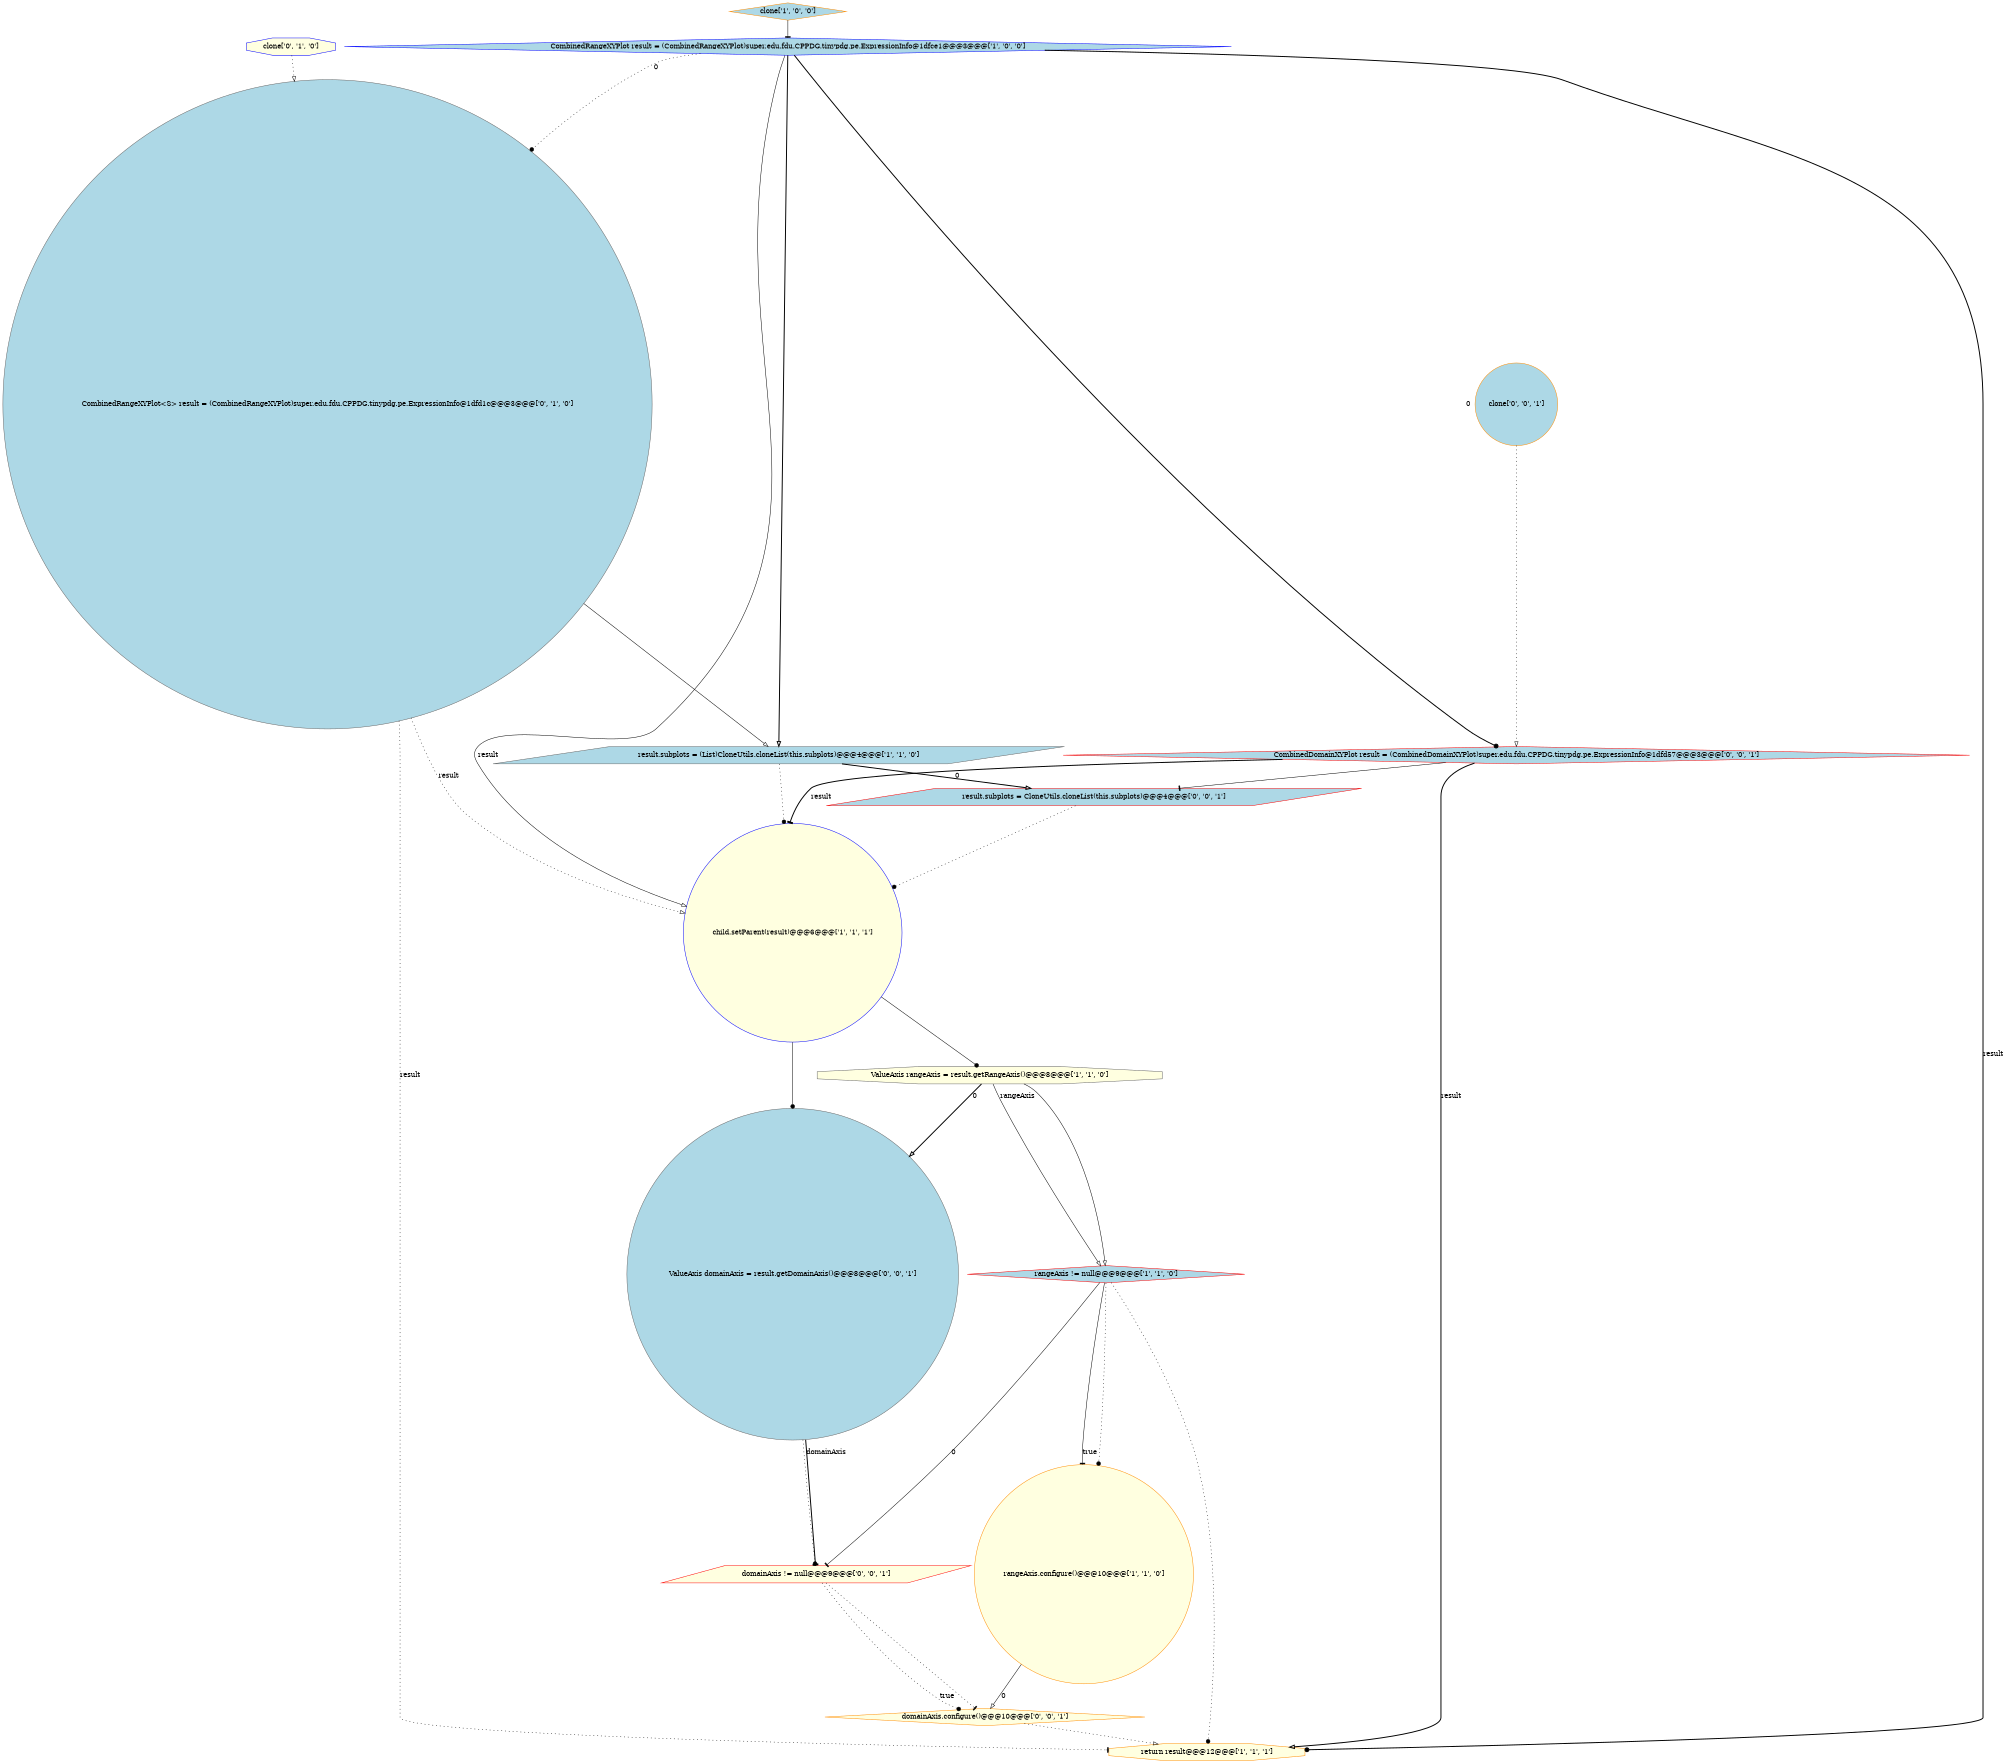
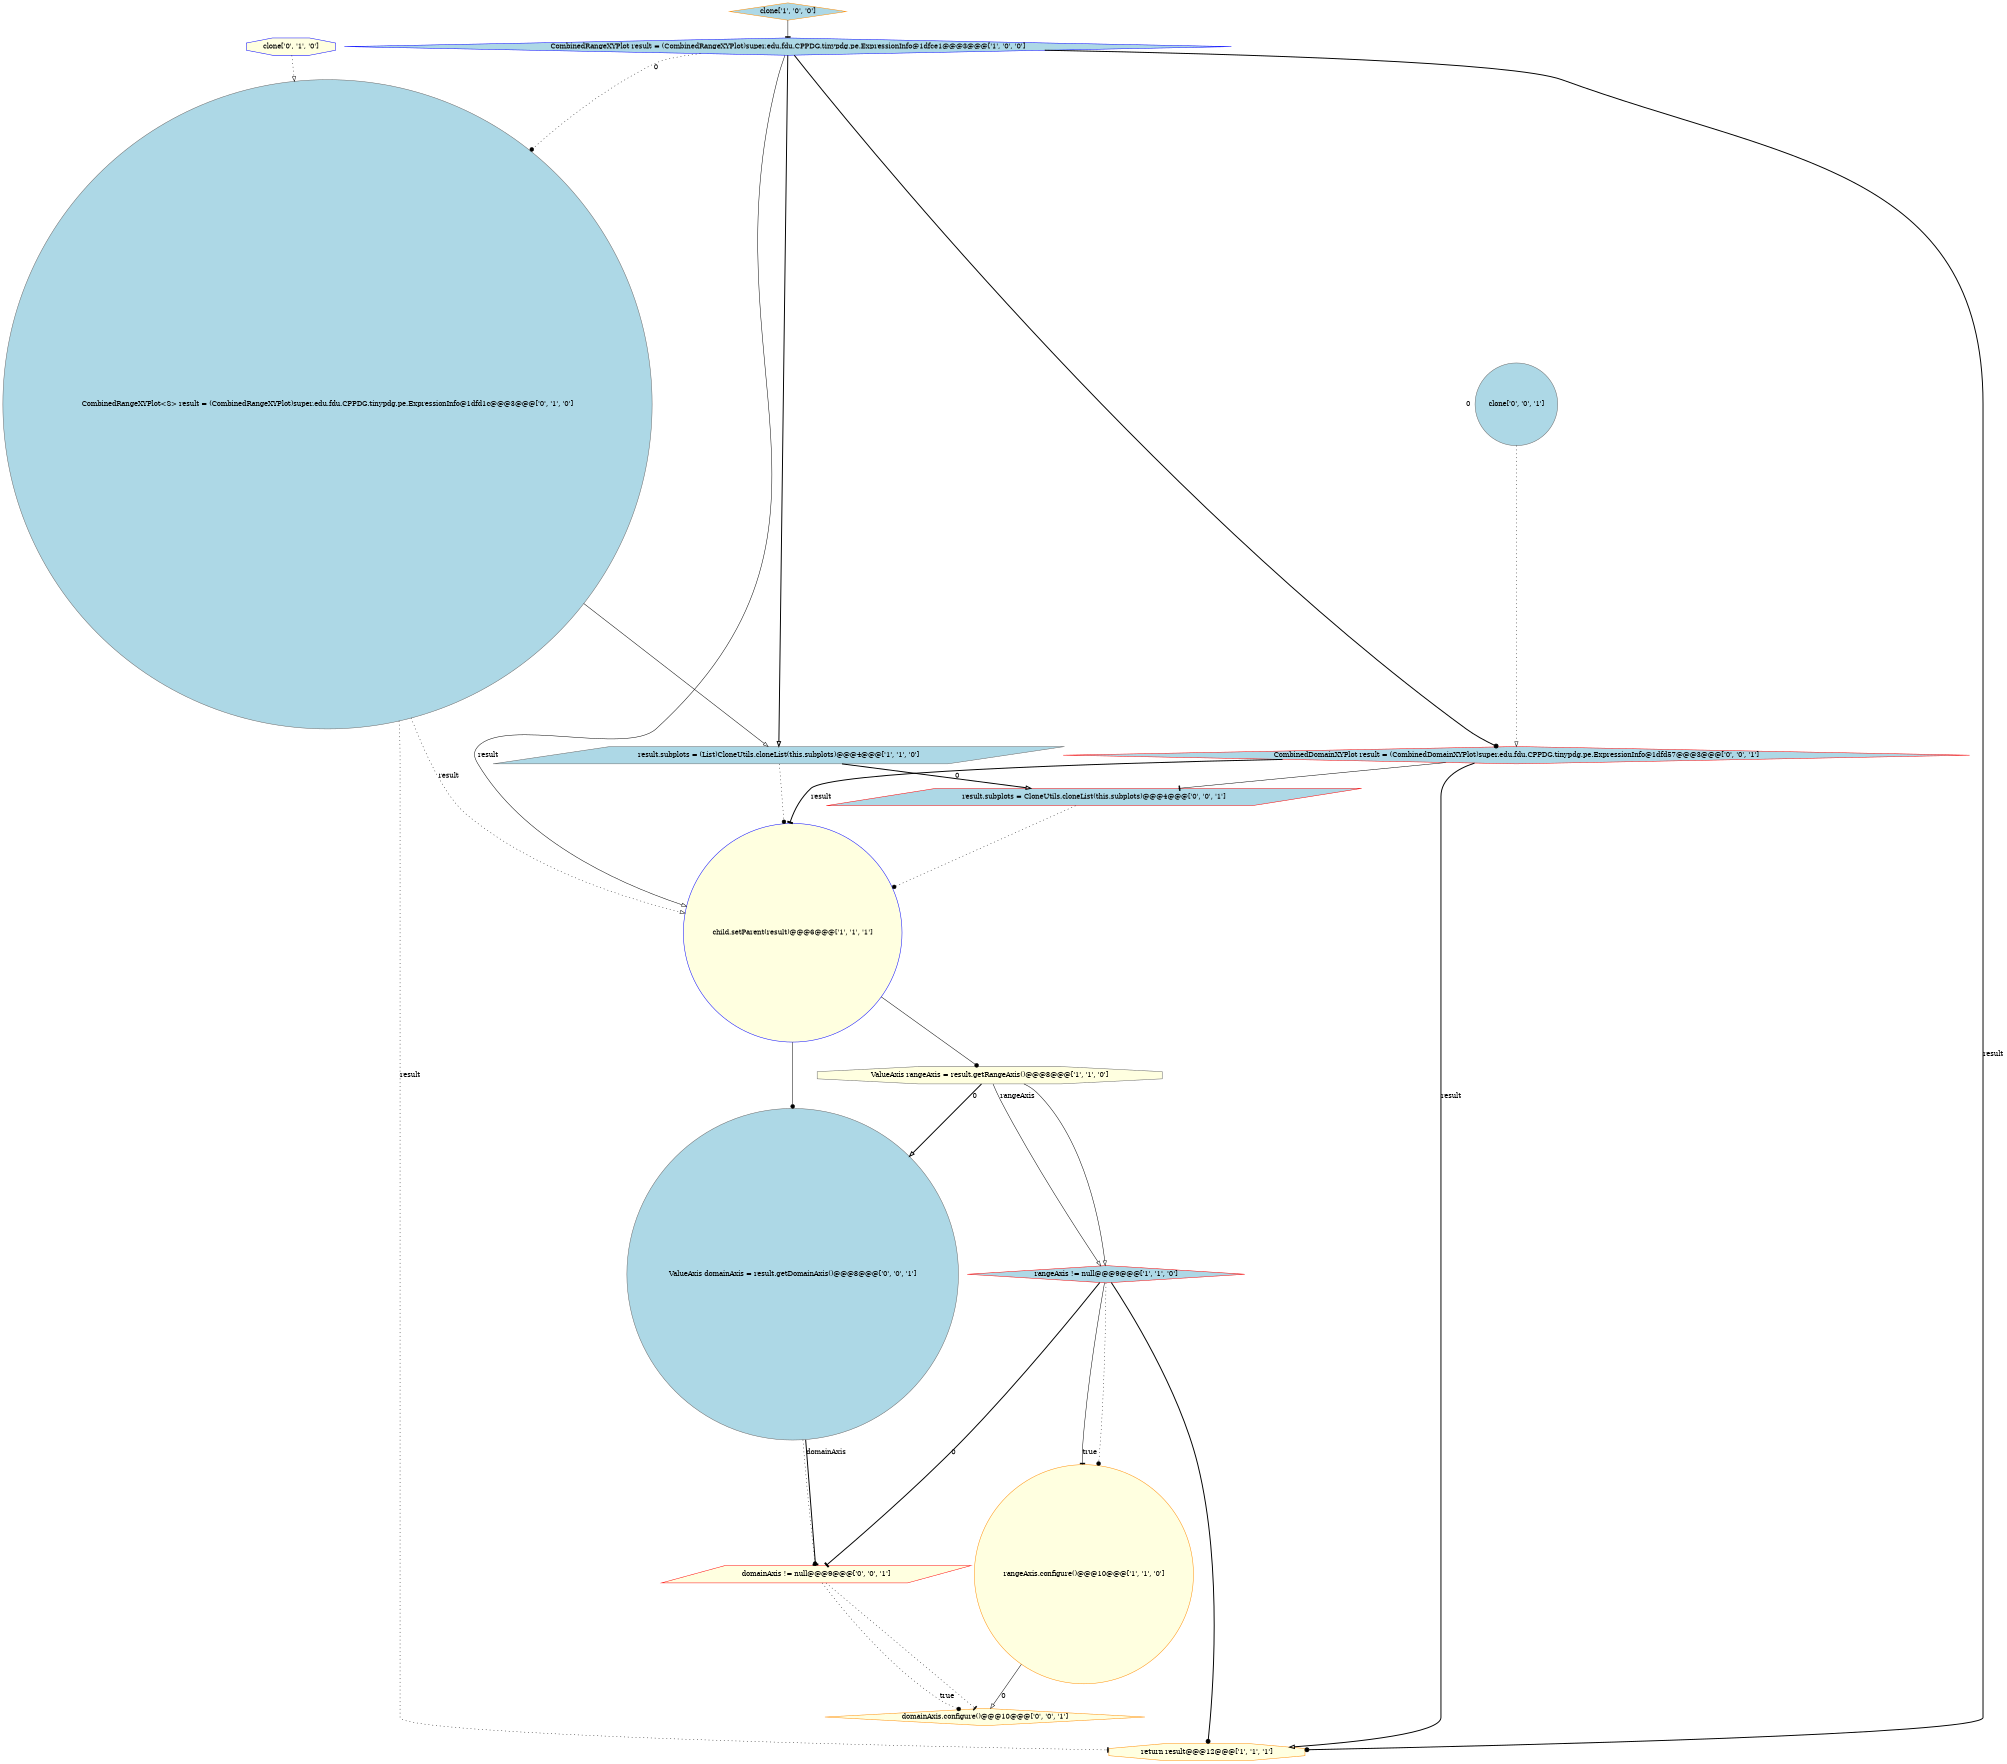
node "clone['0', '0', '1']": color darkorange -> gray40
edge "rangeAxis != null@@@9@@@['1', '1', '0']" -> "domainAxis != null@@@9@@@['0', '0', '1']": style solid -> bold
edge "rangeAxis != null@@@9@@@['1', '1', '0']" -> "return result@@@12@@@['1', '1', '1']": style dotted -> bold
edge "domainAxis.configure()@@@10@@@['0', '0', '1']" -> "return result@@@12@@@['1', '1', '1']": removed
